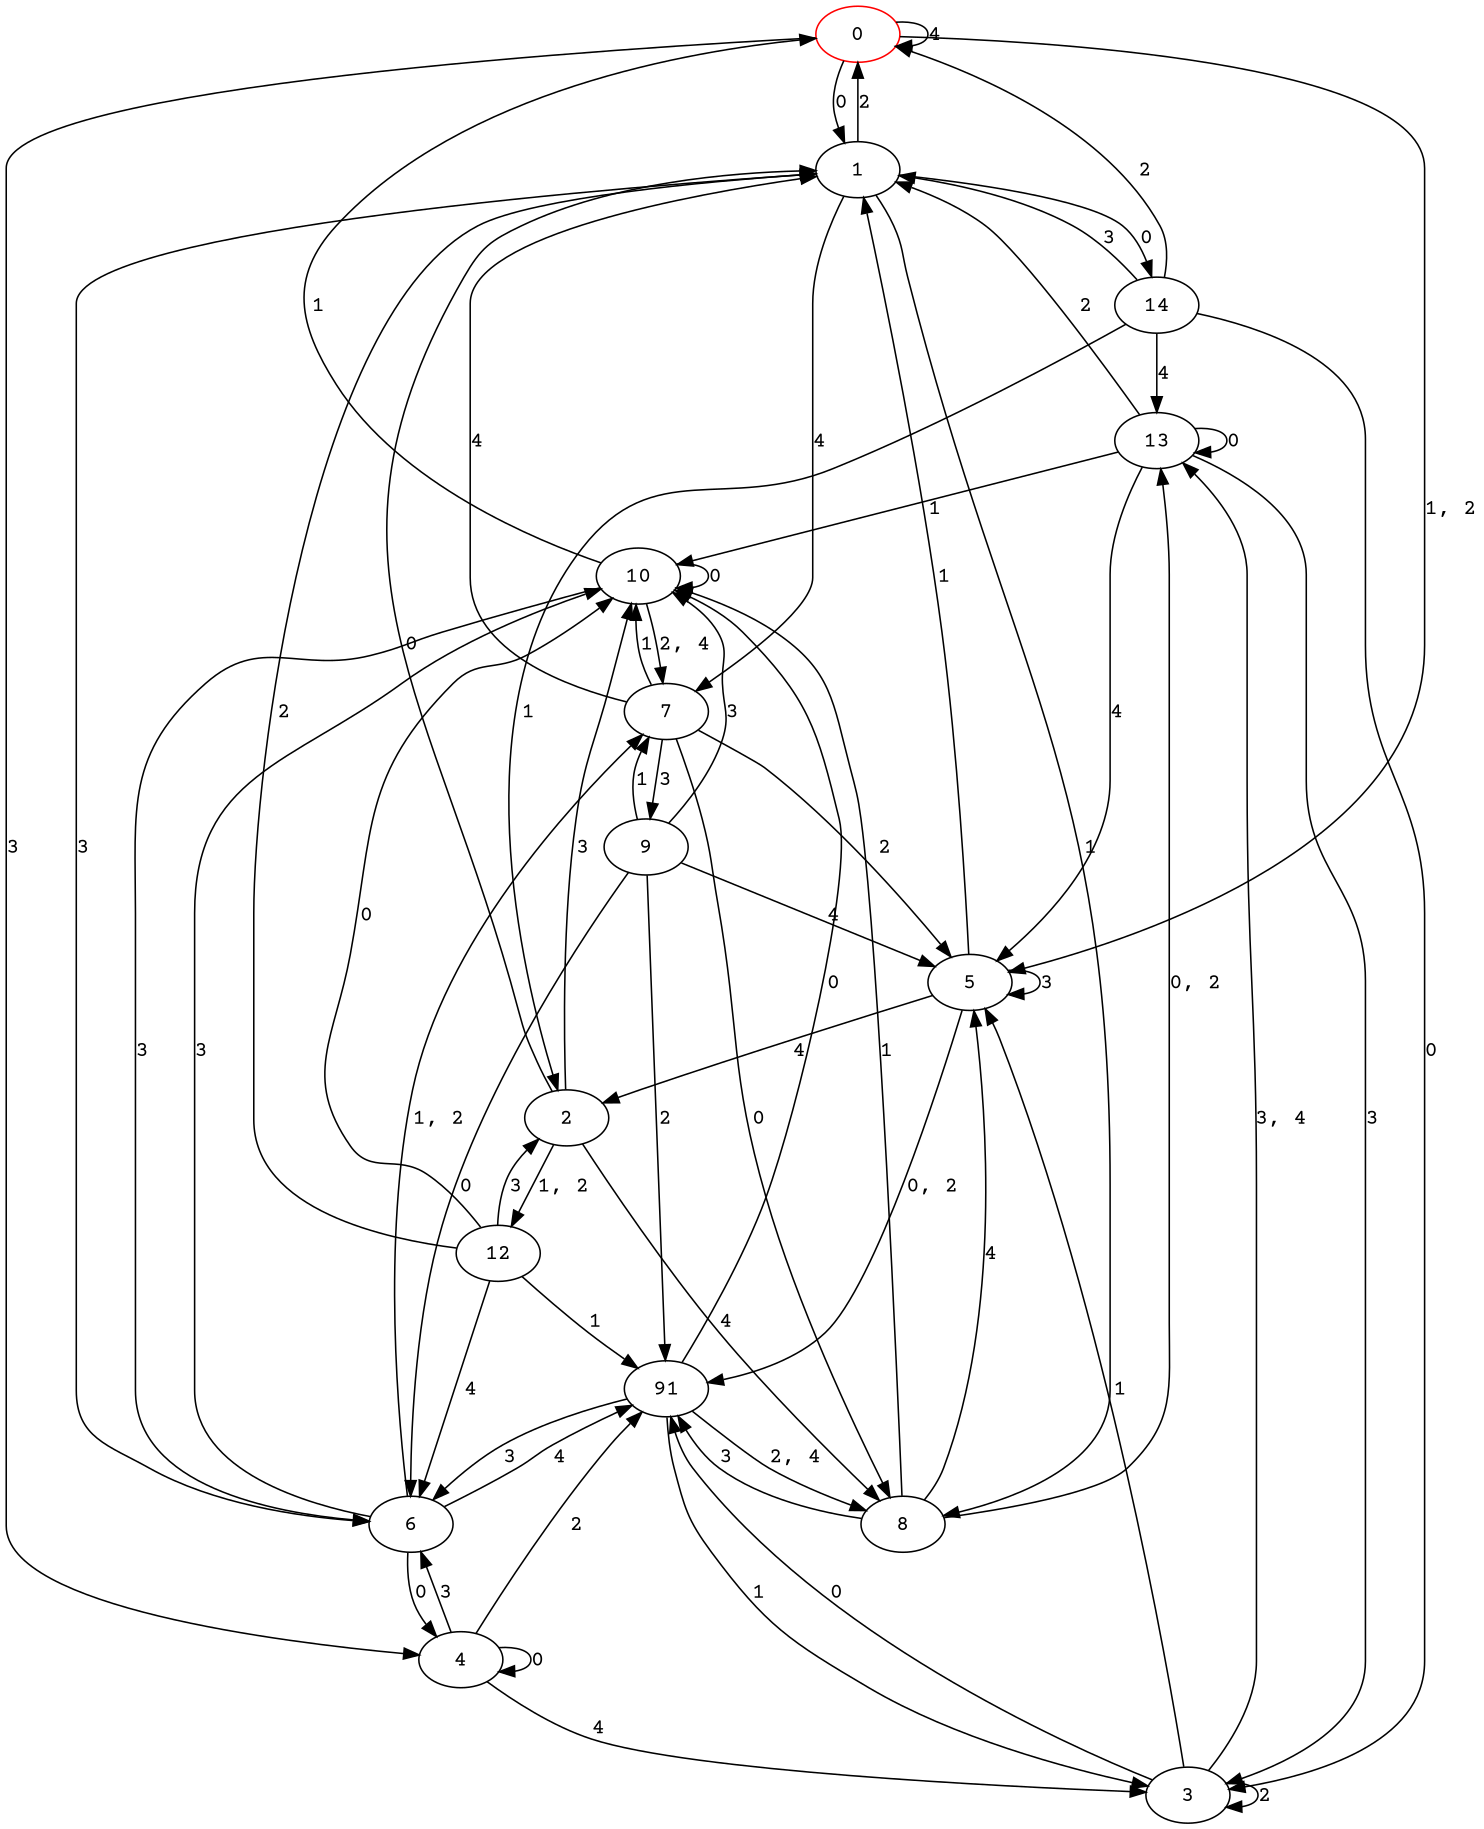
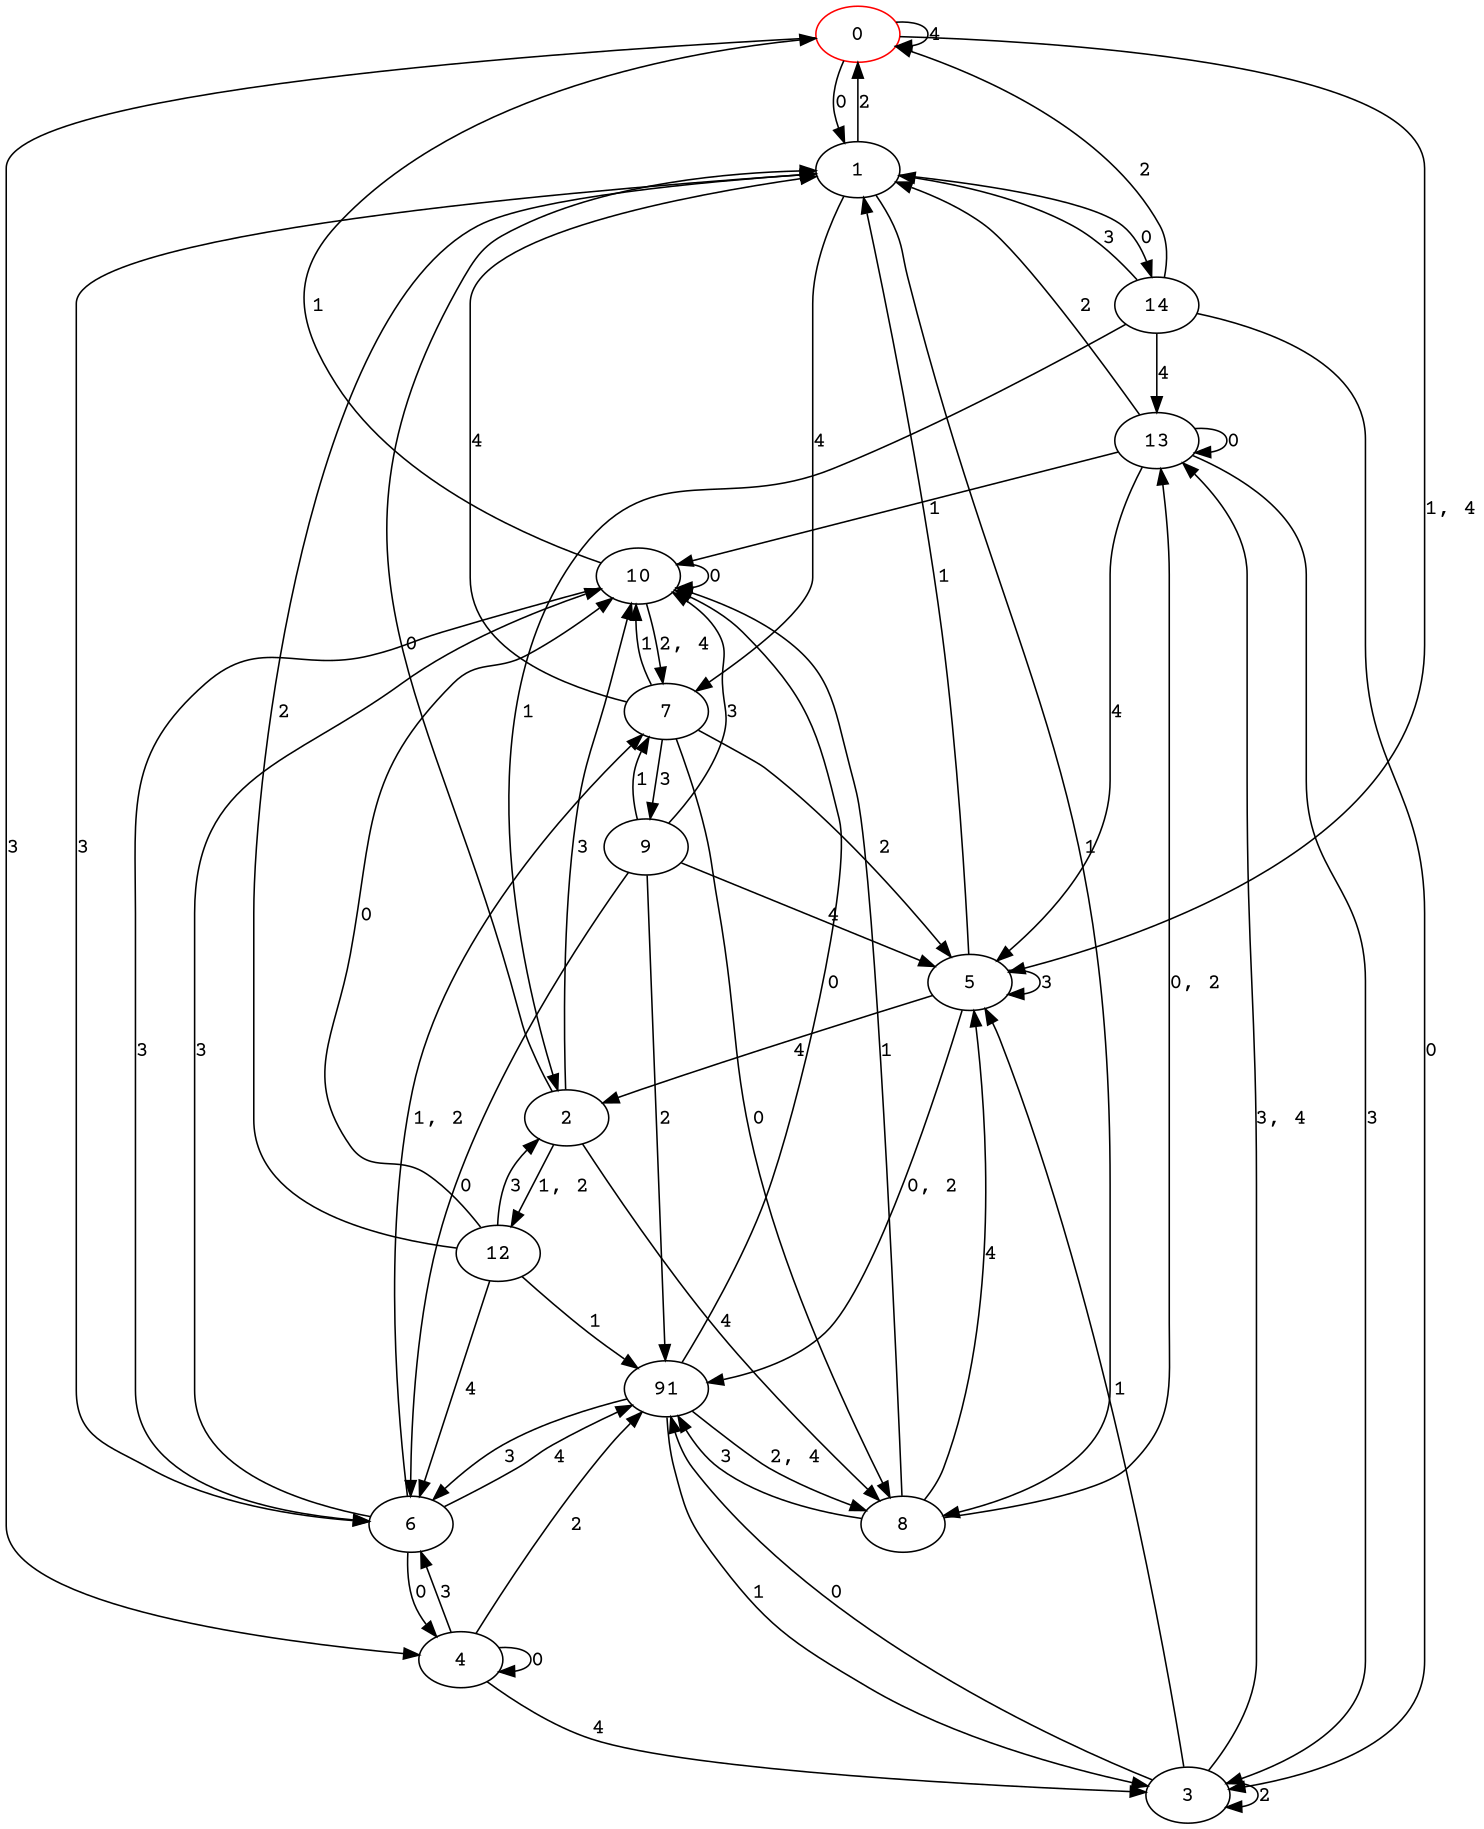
edge "0" -> "5": label "1, 2" -> "1, 4"
